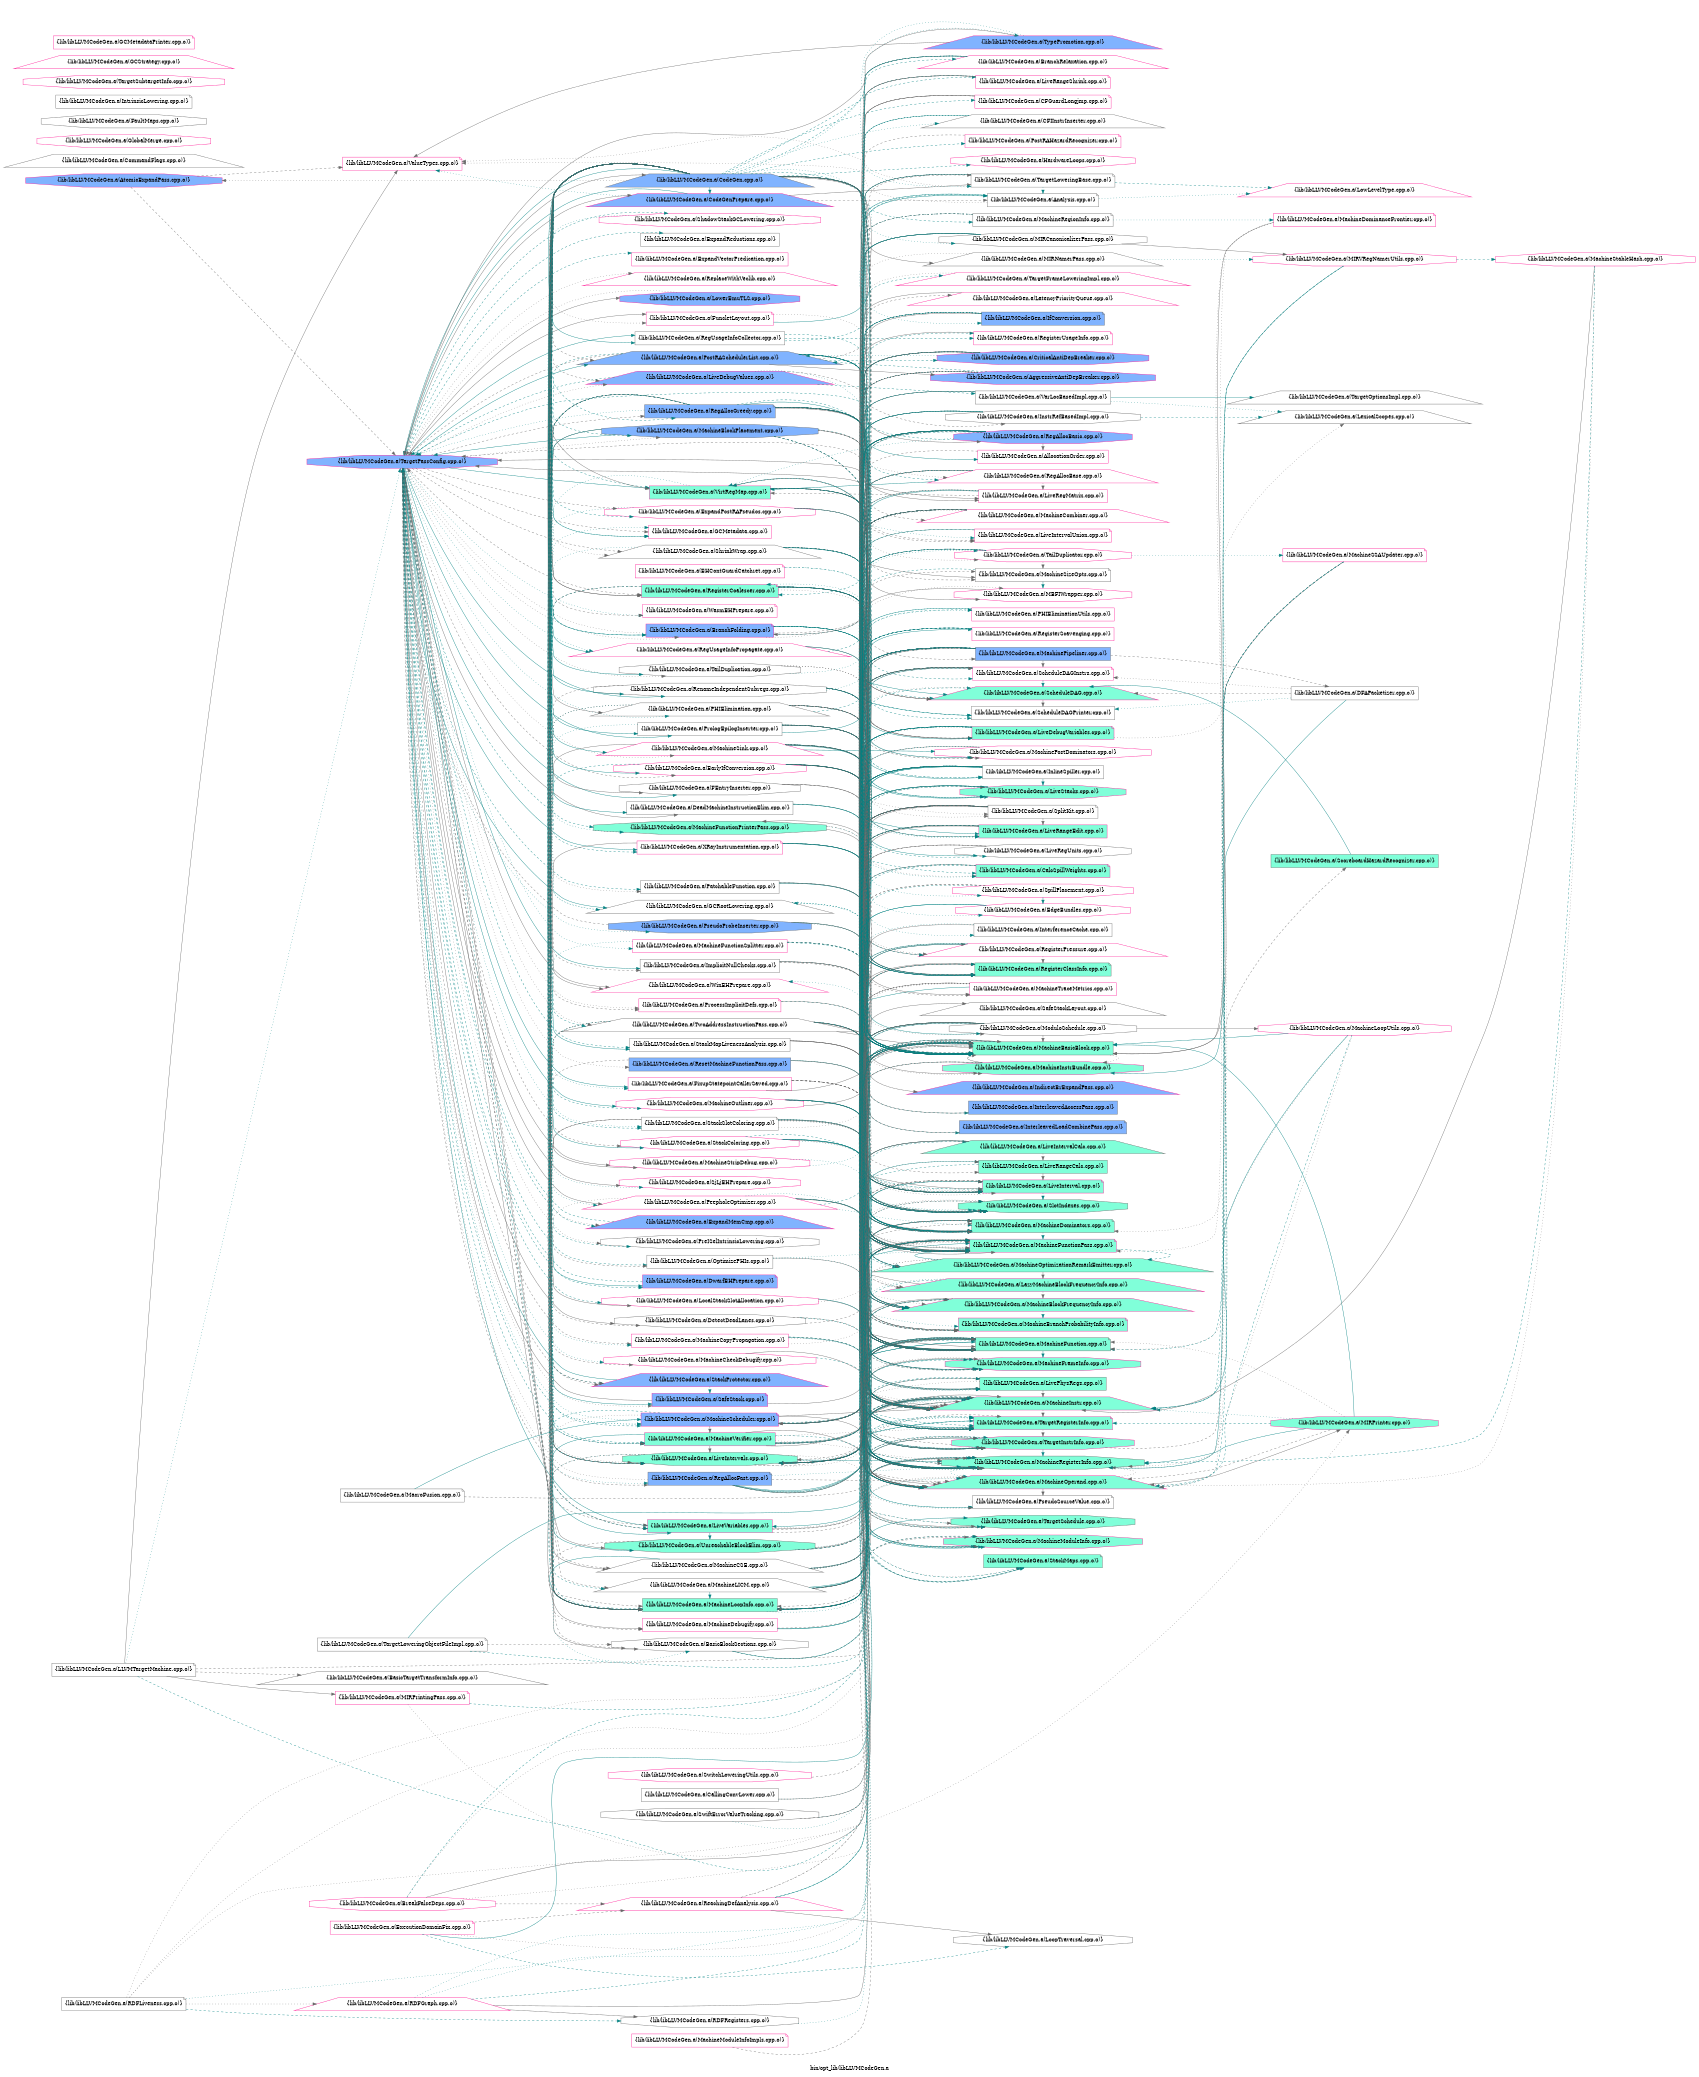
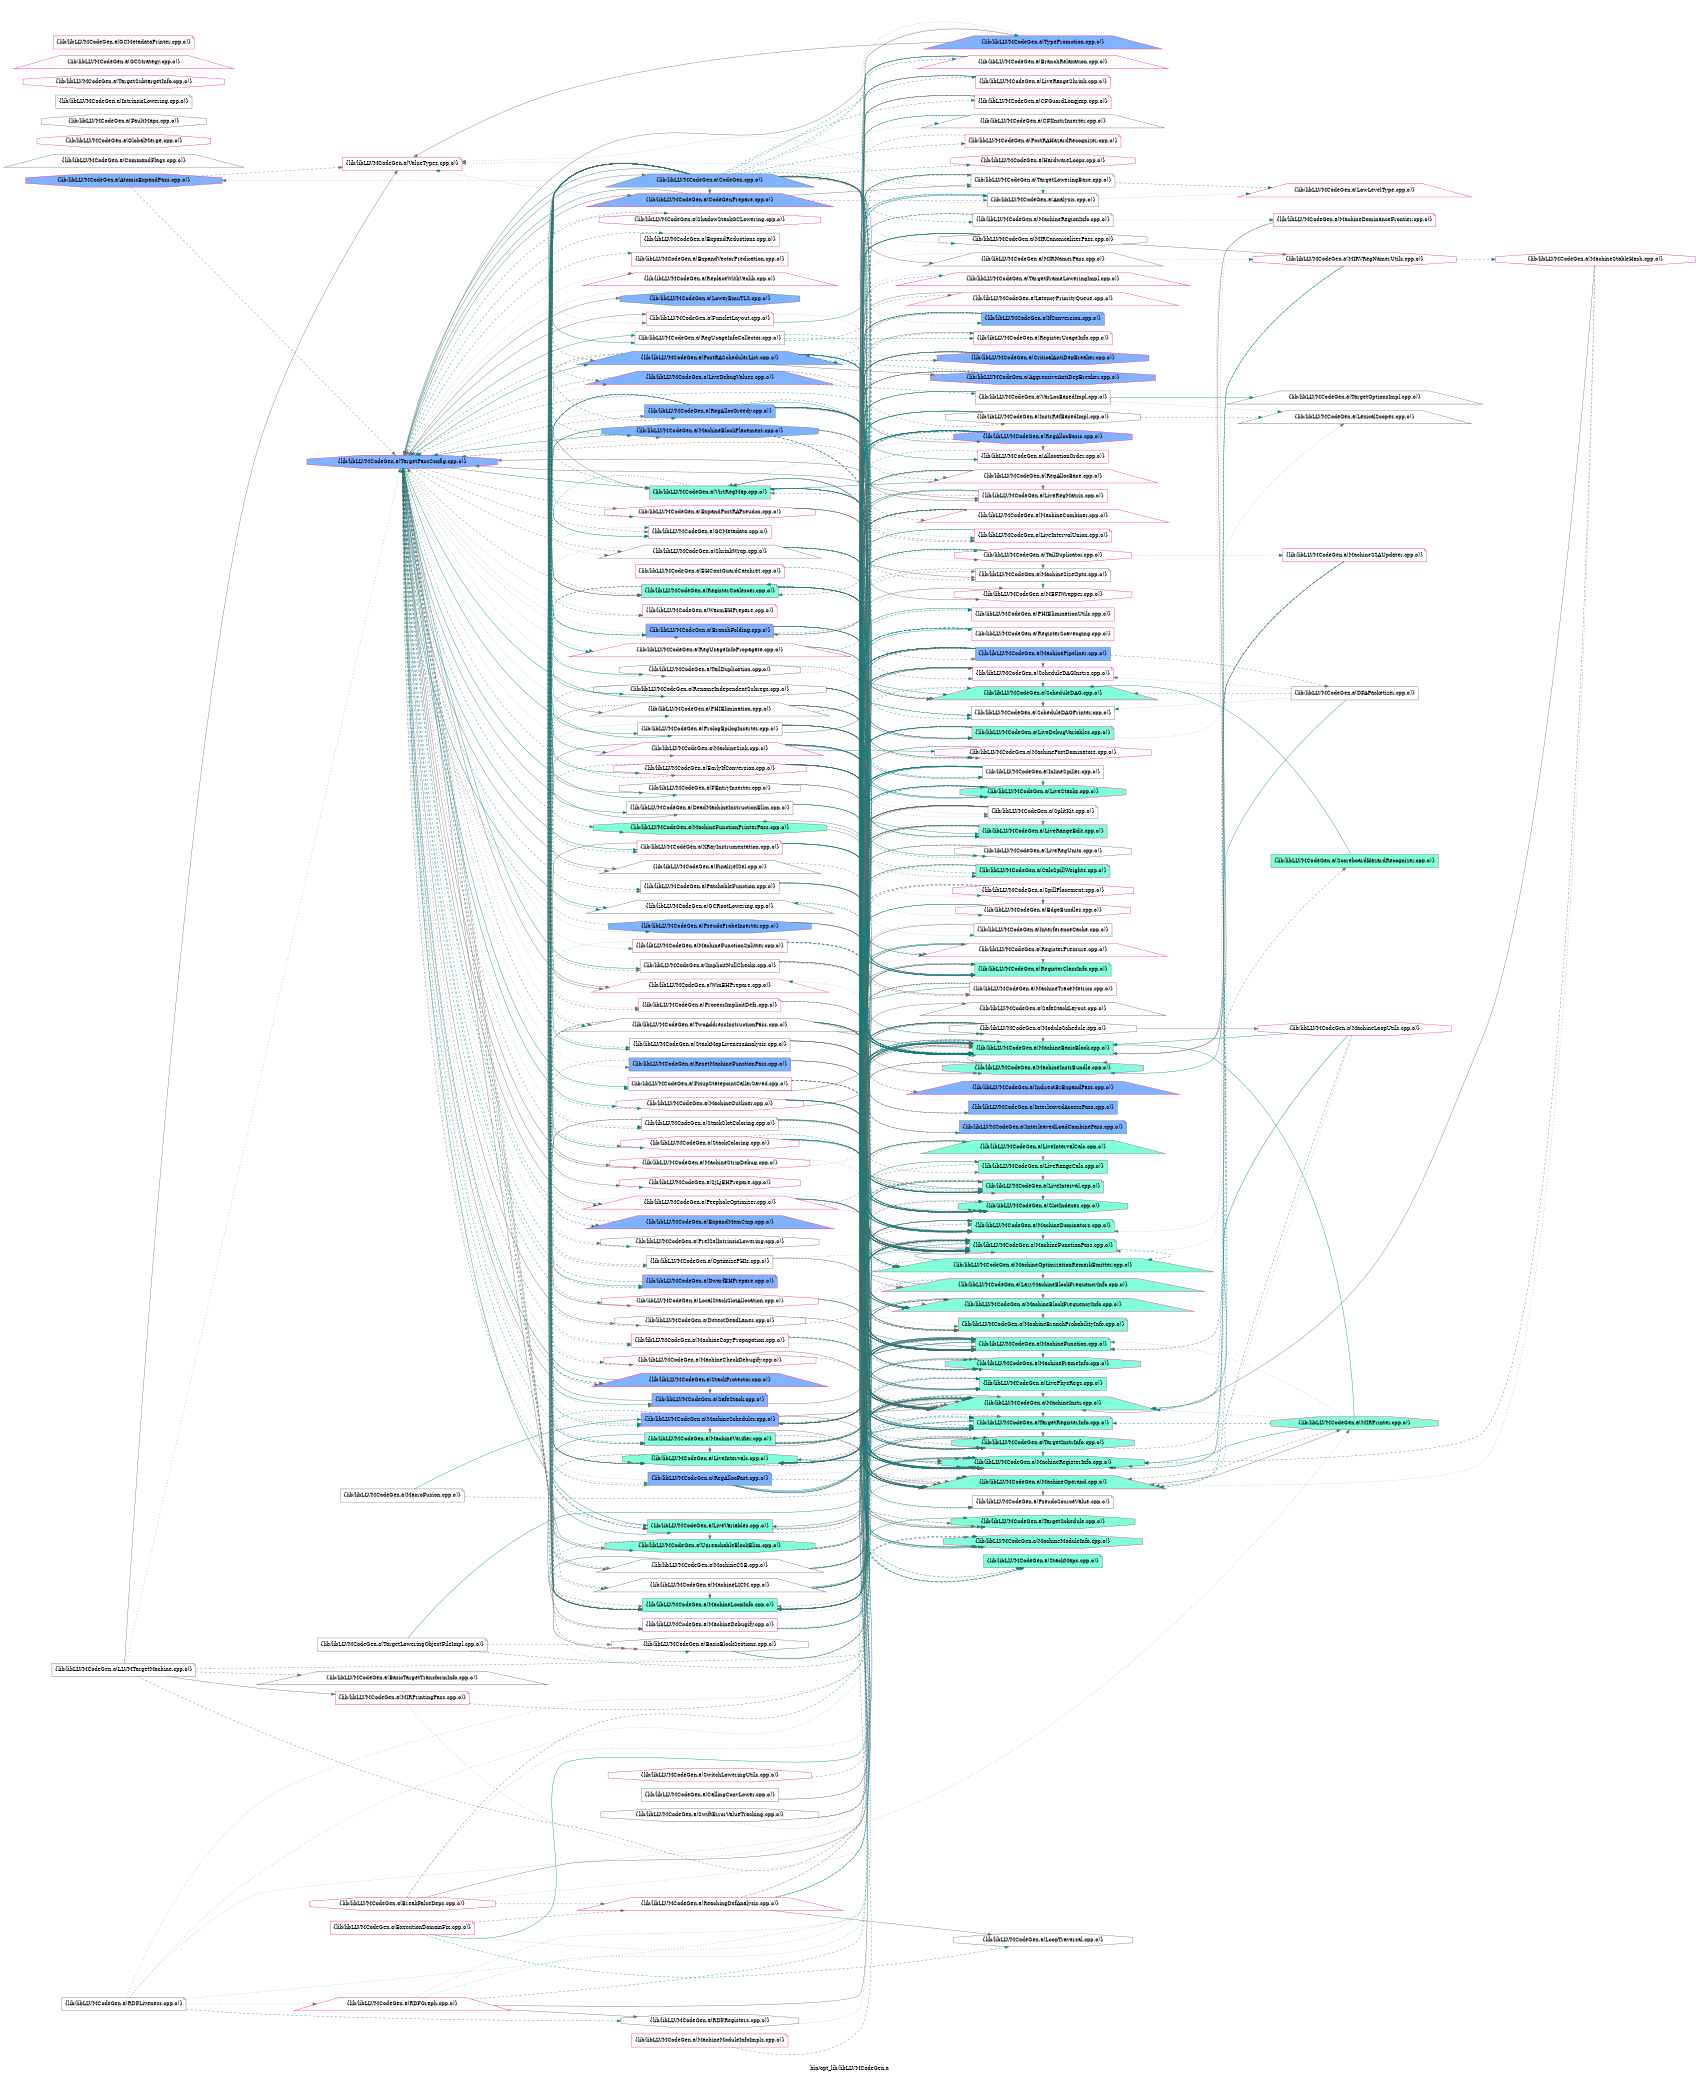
node "{lib/libLLVMCodeGen.a(LowerEmuTLS.cpp.o)}": color deeppink -> gray40
edge "{lib/libLLVMCodeGen.a(CodeGen.cpp.o)}" -> "{lib/libLLVMCodeGen.a(IndirectBrExpandPass.cpp.o)}": style dashed -> dotted
node "{lib/libLLVMCodeGen.a(FinalizeISel.cpp.o)}": added
edge "{lib/libLLVMCodeGen.a(RegAllocBase.cpp.o)}" -> "{lib/libLLVMCodeGen.a(LiveIntervals.cpp.o)}": added
edge "{lib/libLLVMCodeGen.a(ExpandPostRAPseudos.cpp.o)}" -> "{lib/libLLVMCodeGen.a(MachineLoopInfo.cpp.o)}": now "{lib/libLLVMCodeGen.a(VirtRegMap.cpp.o)}" -> "{lib/libLLVMCodeGen.a(MachineLoopInfo.cpp.o)}"
